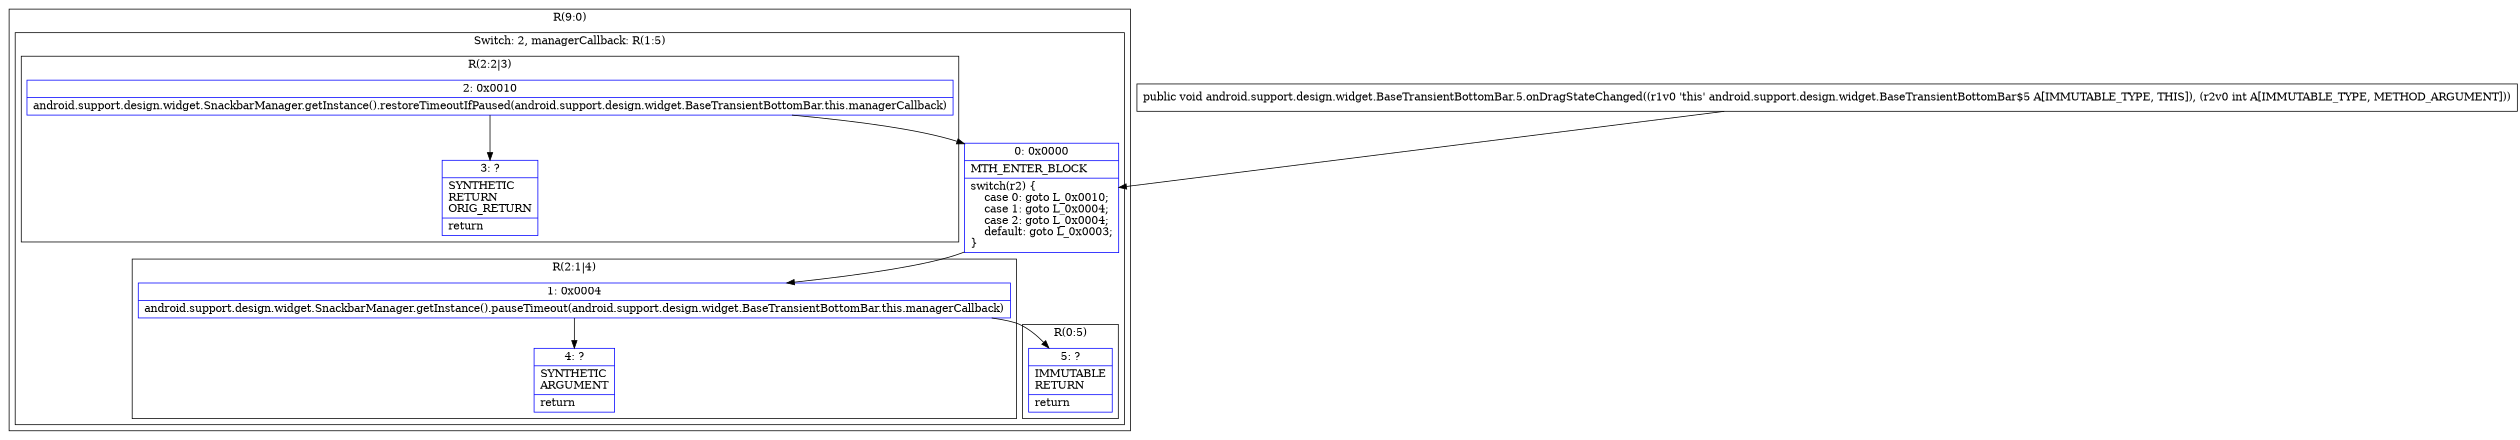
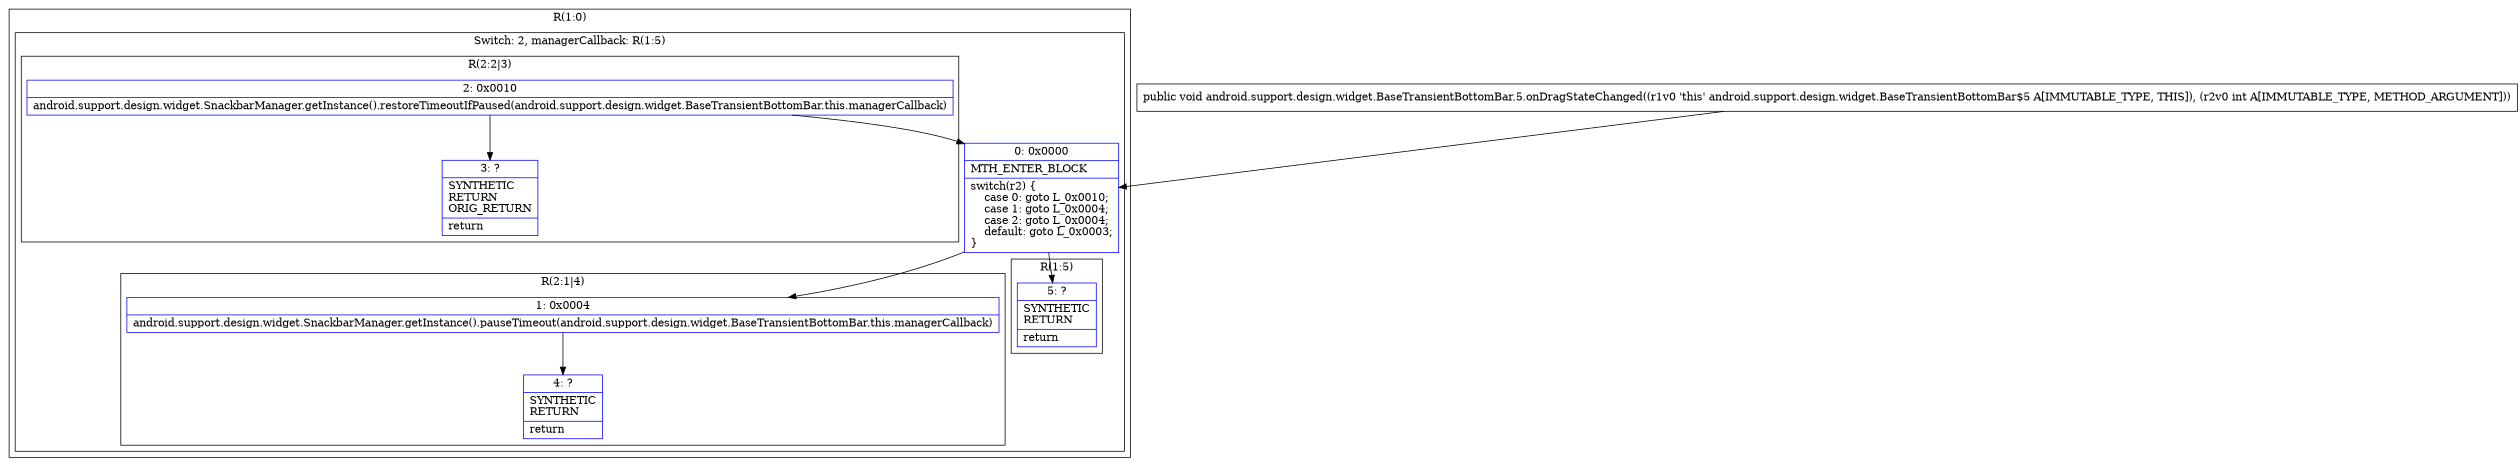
cluster "R(9:0)": label "R(9:0)" -> "R(1:0)"
edge "1: 0x0004" -> "5: ?": now "0: 0x0000" -> "5: ?"
cluster "R(0:5)": label "R(0:5)" -> "R(1:5)"
node "5: ?": text "IMMUTABLE" -> "SYNTHETIC"
node "4: ?": text "ARGUMENT" -> "RETURN"
